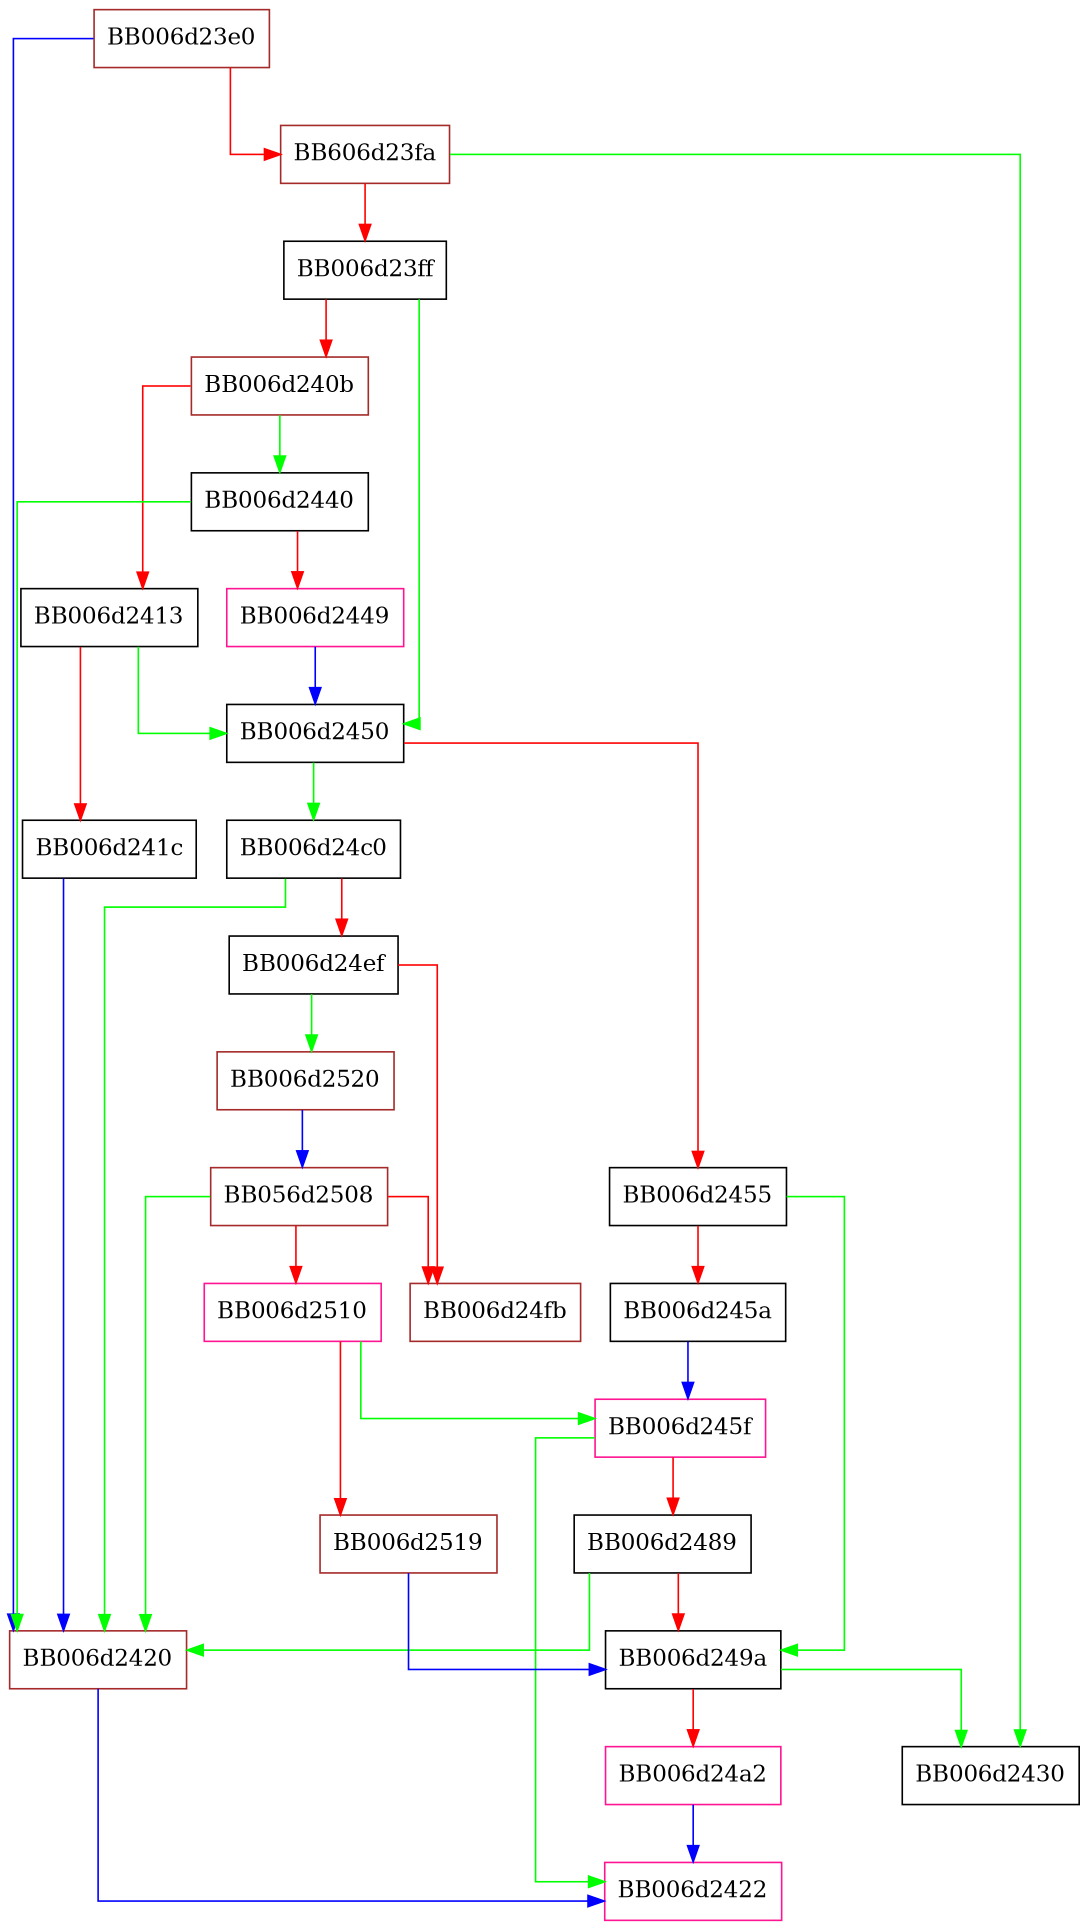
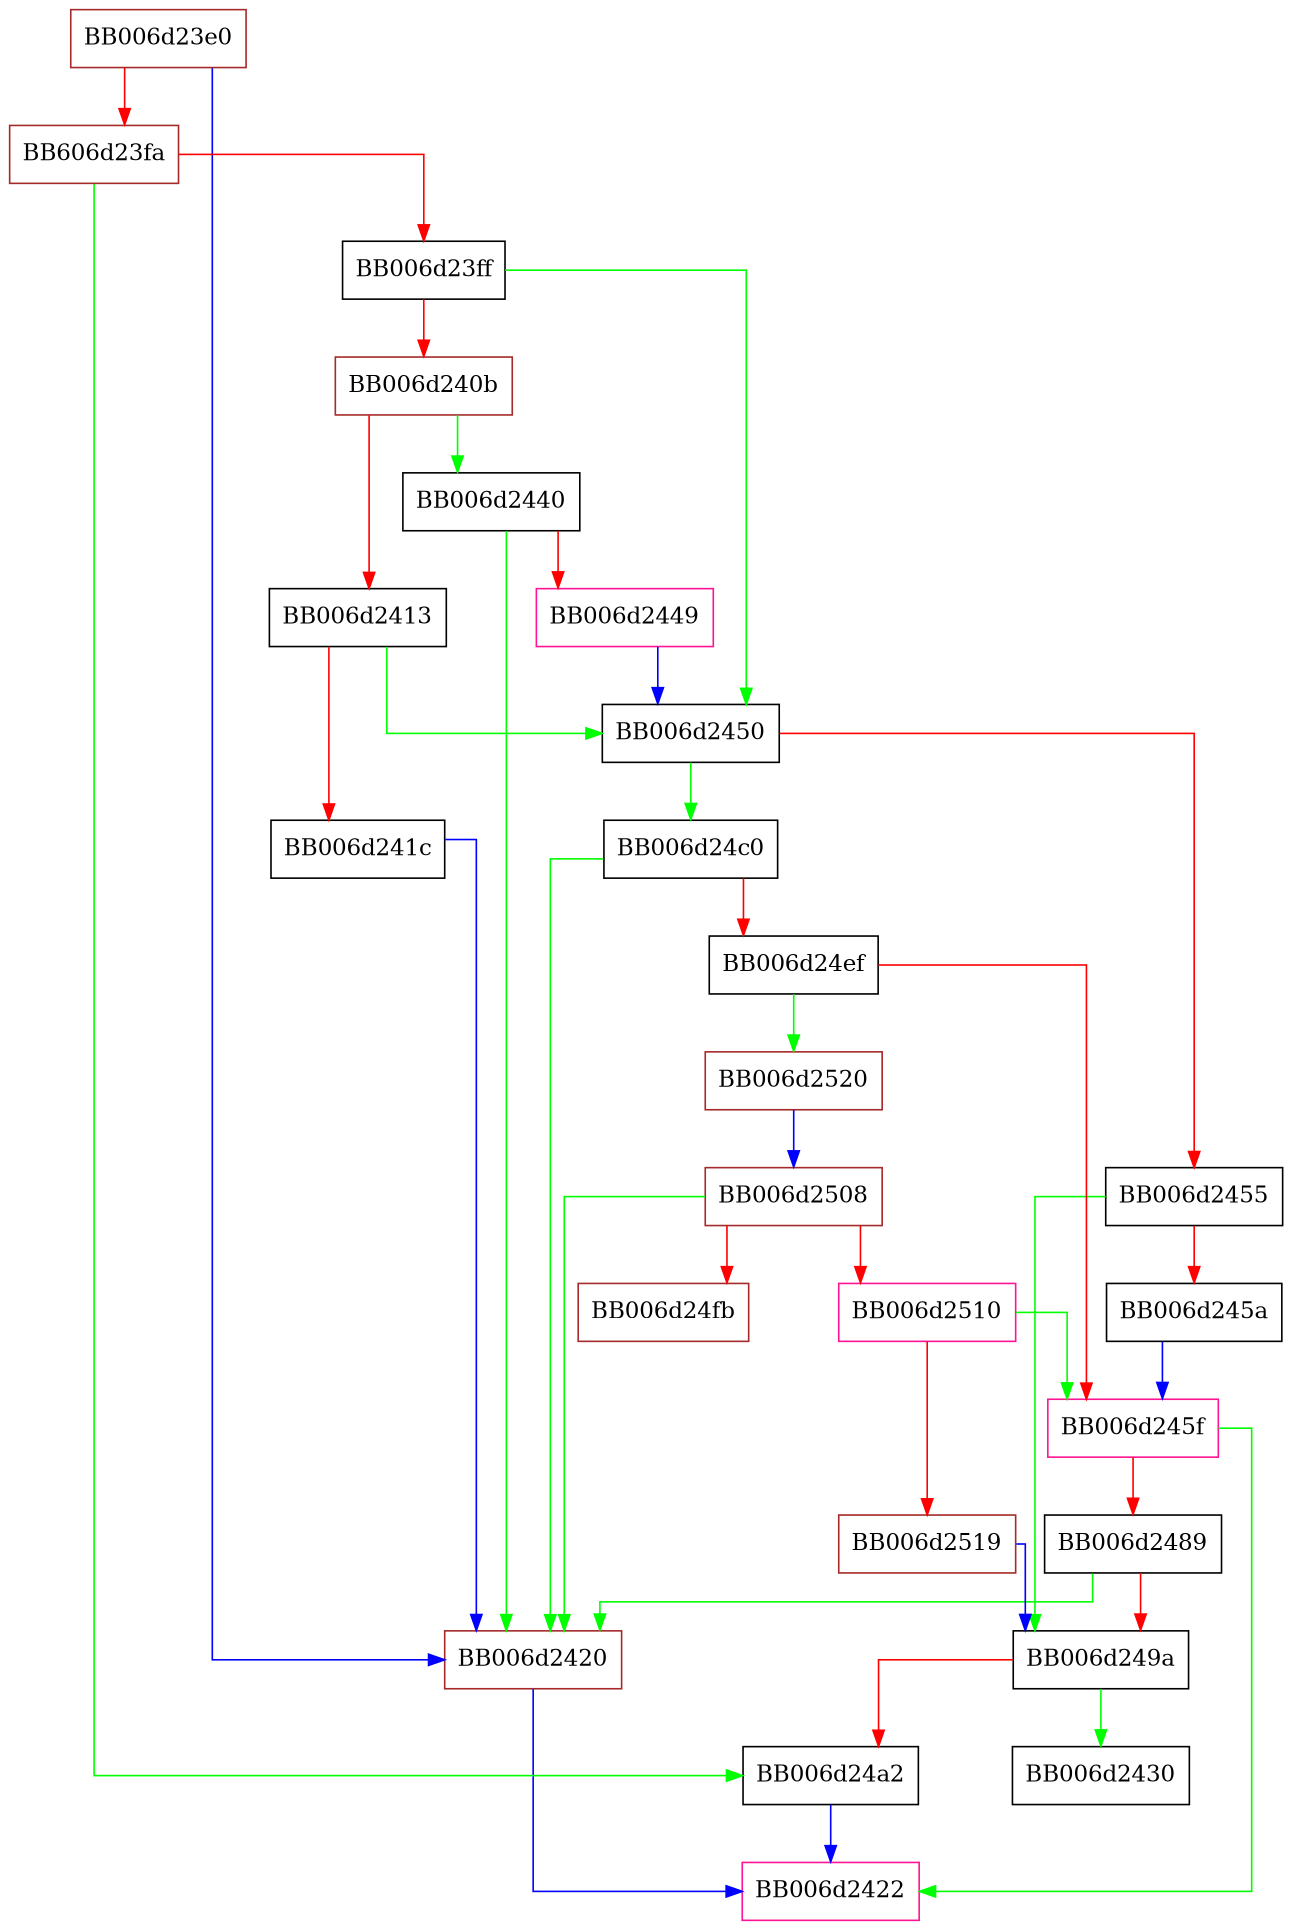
edge "BB606d23fa" -> "BB006d2430": now "BB606d23fa" -> "BB006d24a2"
edge "BB006d24ef" -> "BB006d24fb": now "BB006d24ef" -> "BB006d245f"
node "BB056d2508": label "BB056d2508" -> "BB006d2508"
node "BB006d24a2": color deeppink -> black
